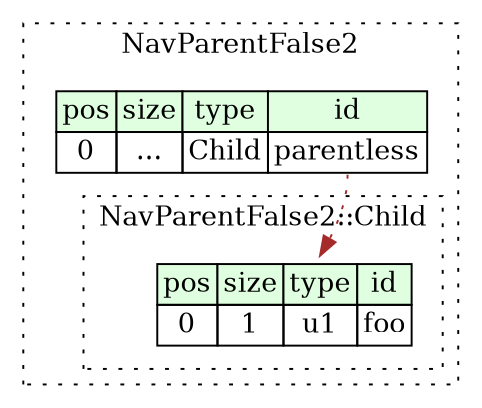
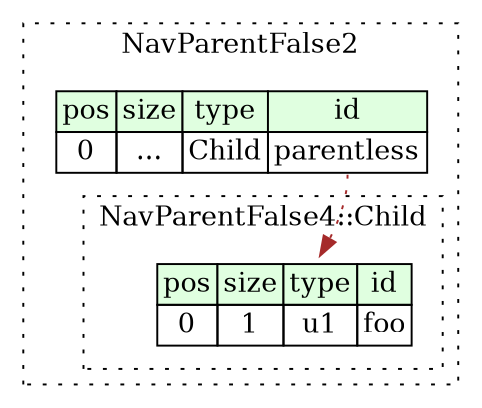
cluster "NavParentFalse2::Child": label "NavParentFalse2::Child" -> "NavParentFalse4::Child"
